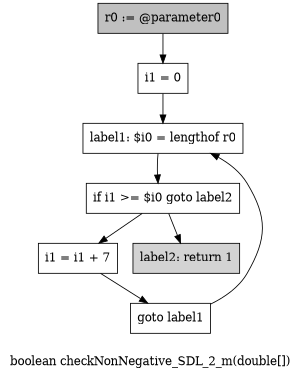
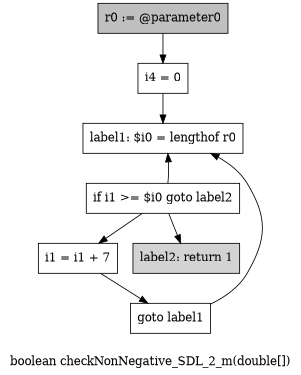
node "i1 = 0": label "i1 = 0" -> "i4 = 0"
edge "label1: $i0 = lengthof r0" -> "if i1 >= $i0 goto label2": reversed
